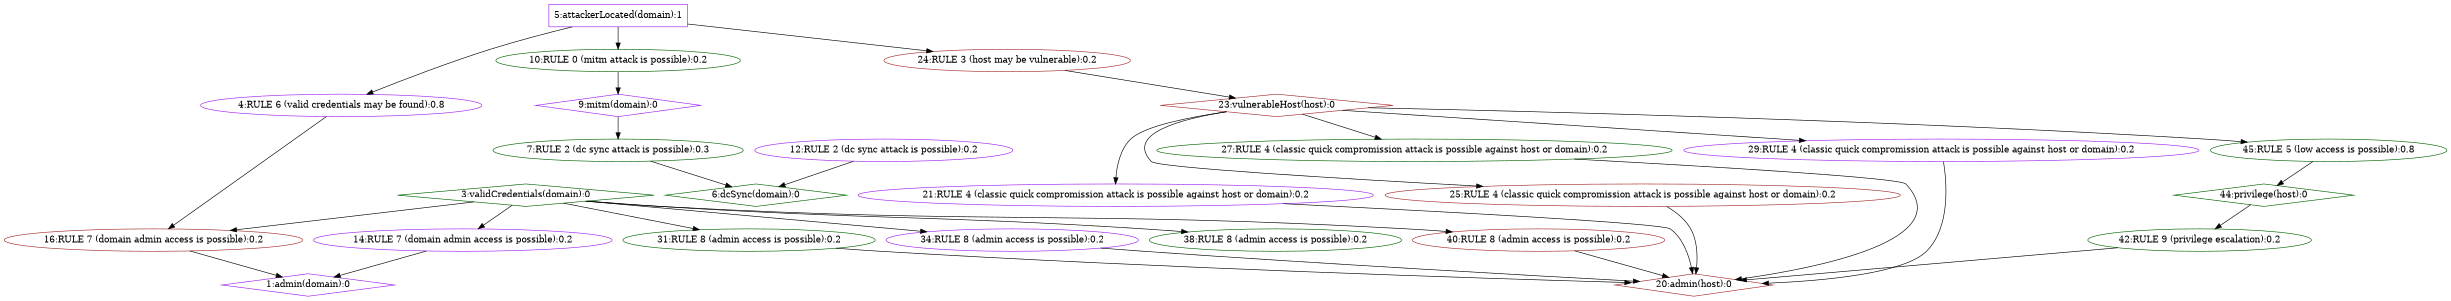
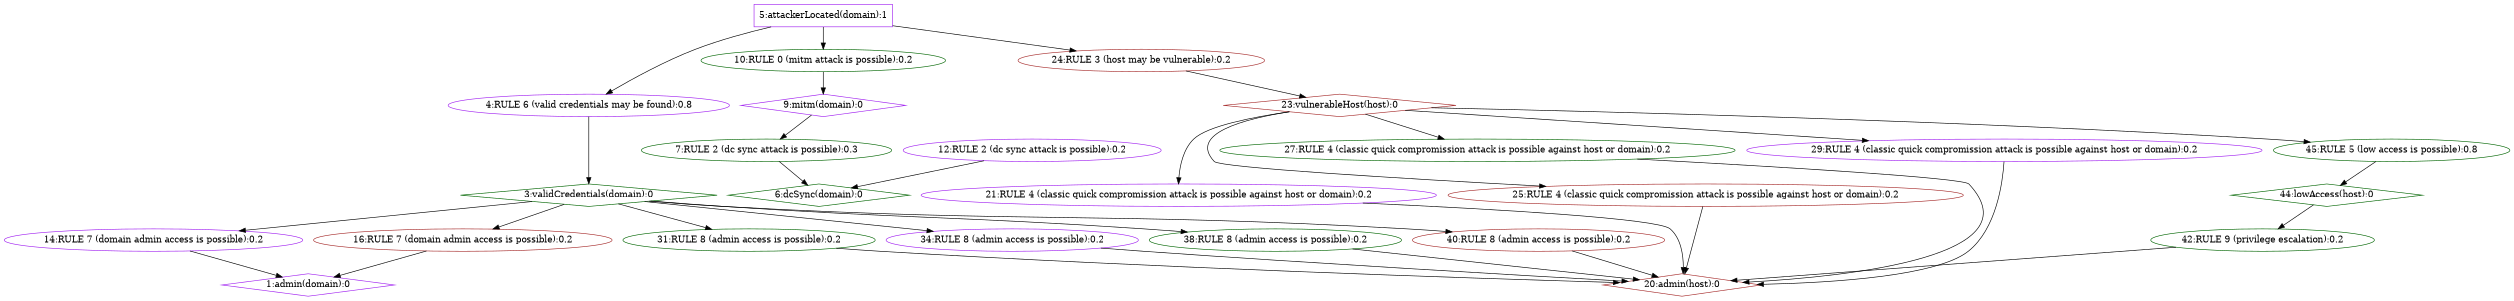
edge "4:RULE 6 (valid credentials may be found):0.8" -> "16:RULE 7 (domain admin access is possible):0.2": now "4:RULE 6 (valid credentials may be found):0.8" -> "3:validCredentials(domain):0"
node "44:privilege(host):0": label "44:privilege(host):0" -> "44:lowAccess(host):0"
edge "38:RULE 8 (admin access is possible):0.2" -> "20:admin(host):0": added
